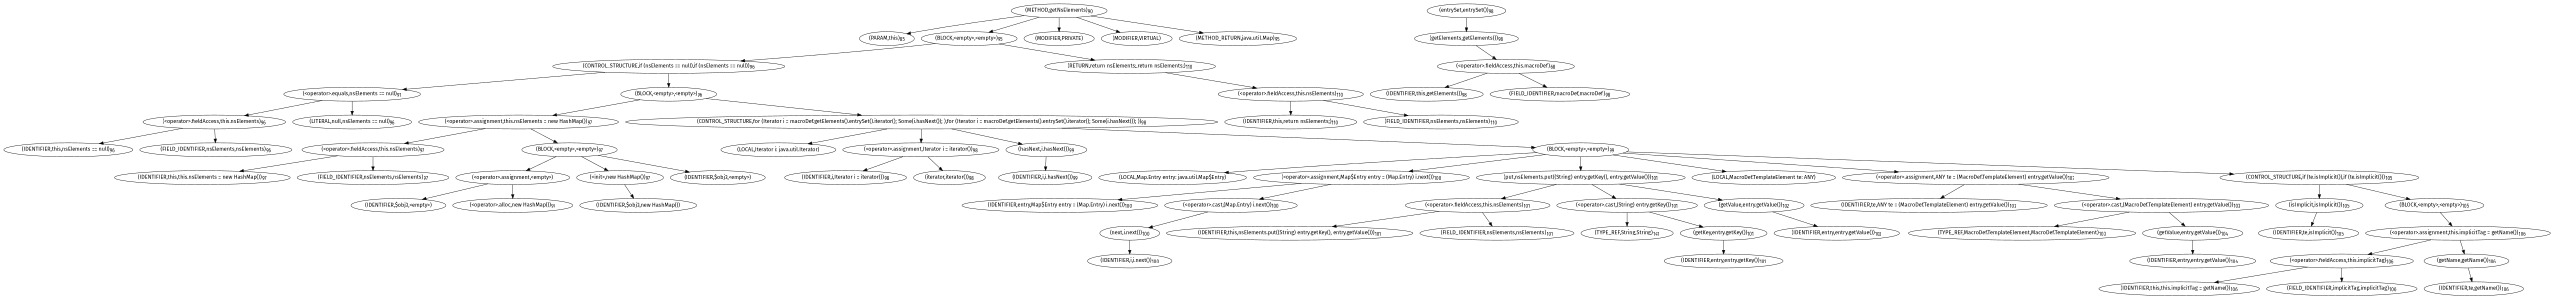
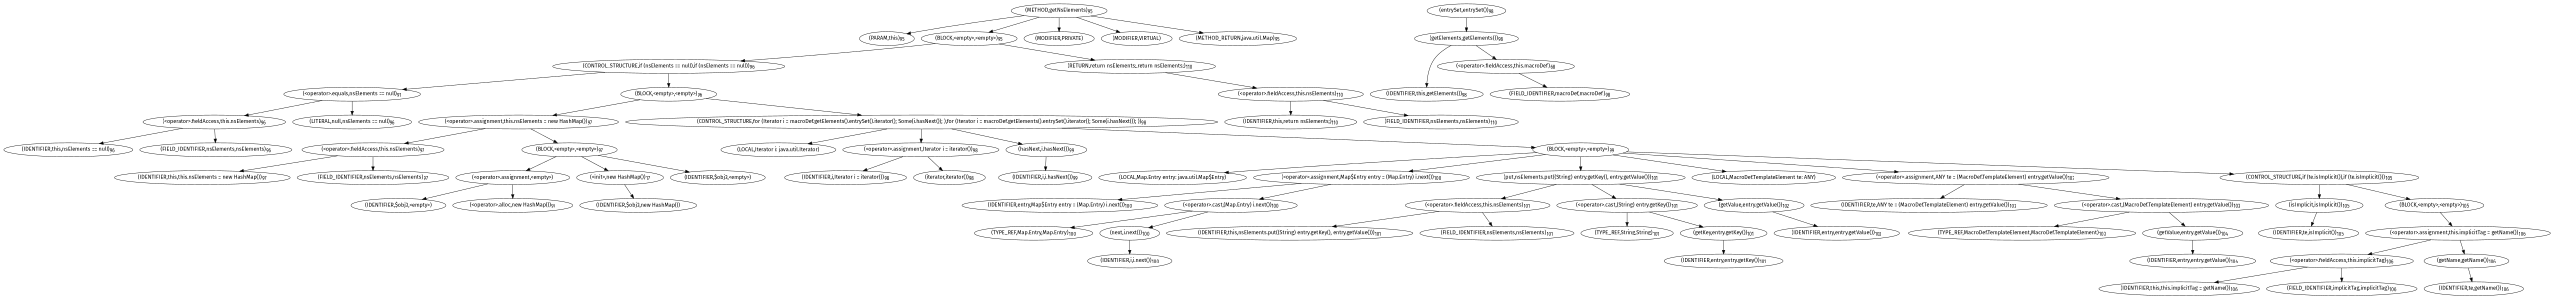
node "(METHOD,getNsElements)": text "90" -> "95"
node "(PARAM,this)": text "85" -> "95"
edge "(<operator>.fieldAccess,this.macroDef)" -> "(IDENTIFIER,this,getElements())": now "(getElements,getElements())" -> "(IDENTIFIER,this,getElements())"
node "(<init>,new HashMap())": text "97" -> "17"
node "(TYPE_REF,Map.Entry,Map.Entry)": added
node "(TYPE_REF,String,String)": text "141" -> "101"
